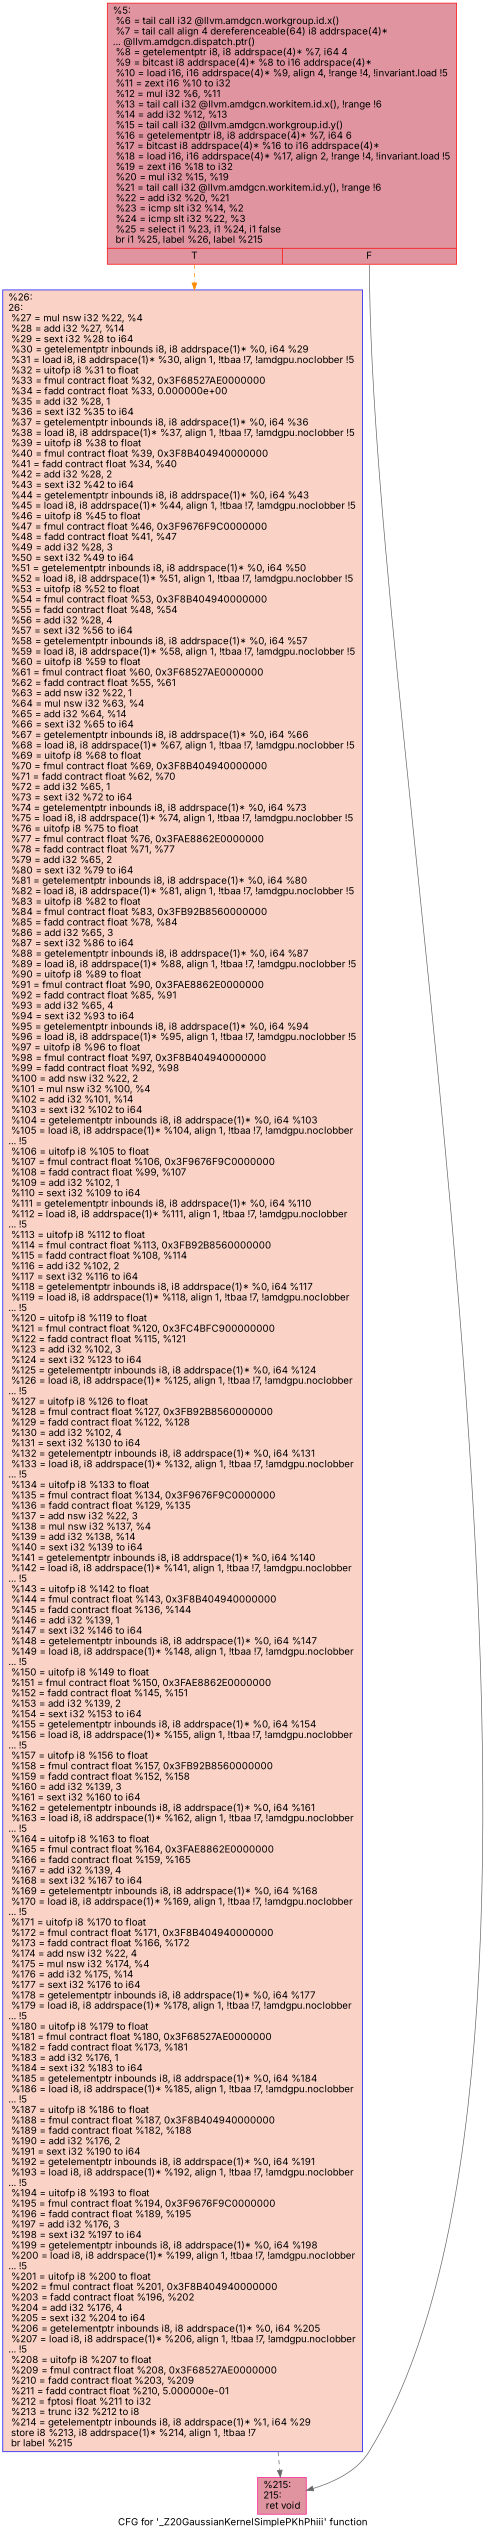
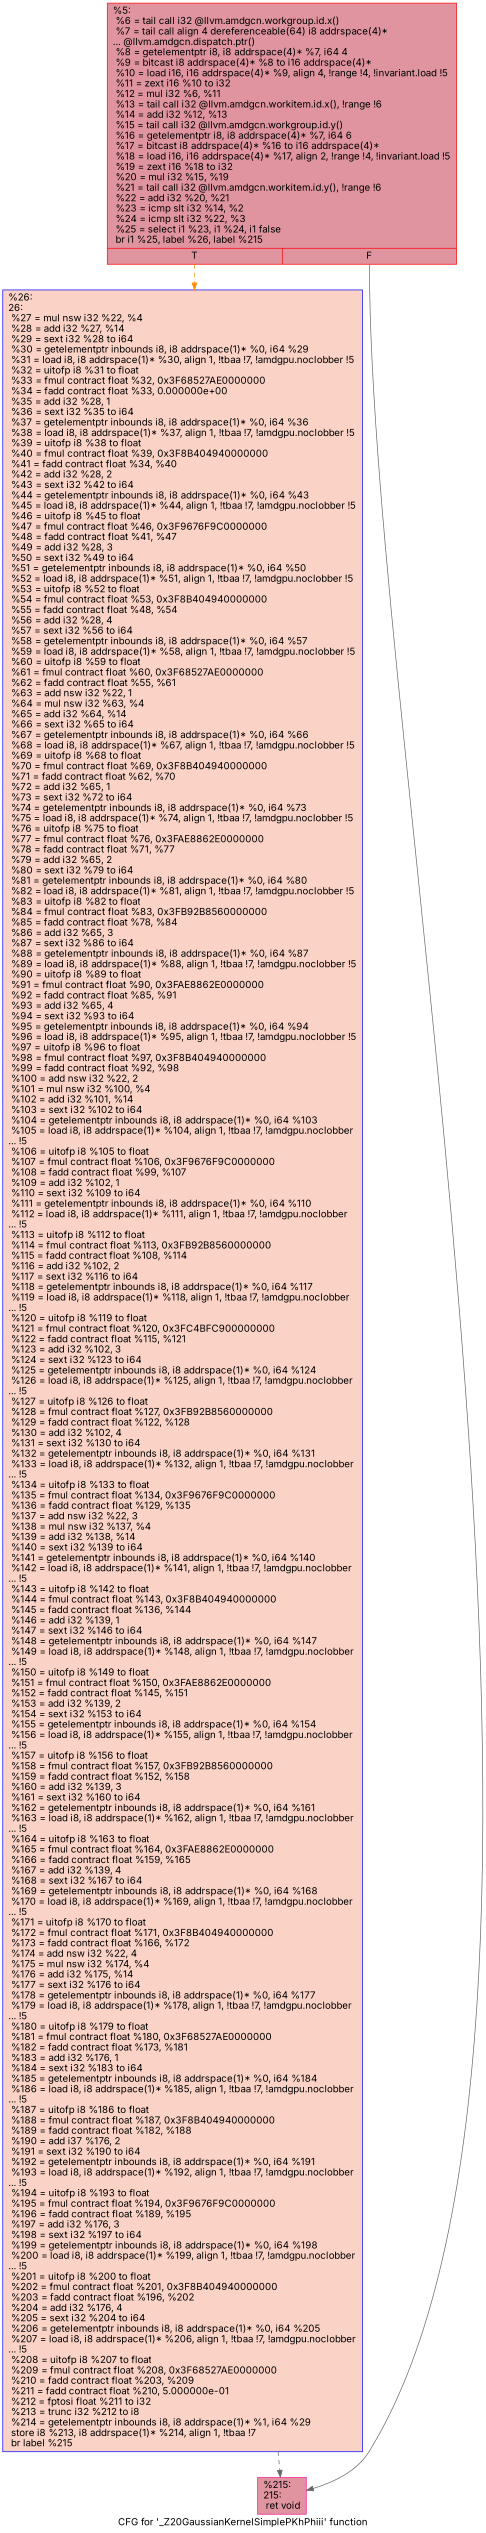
node "%26:": text "%190 = add i32 %176, 2" -> "%190 = add i37 %176, 2"
